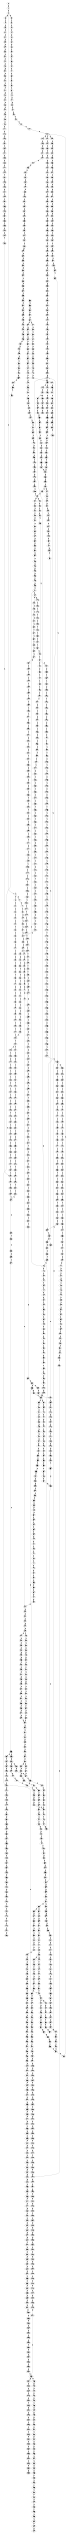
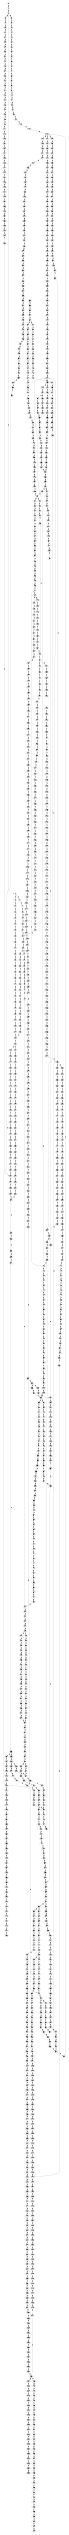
node "S916": removed
edge "S333" -> "S356": now "S333" -> "S340"
